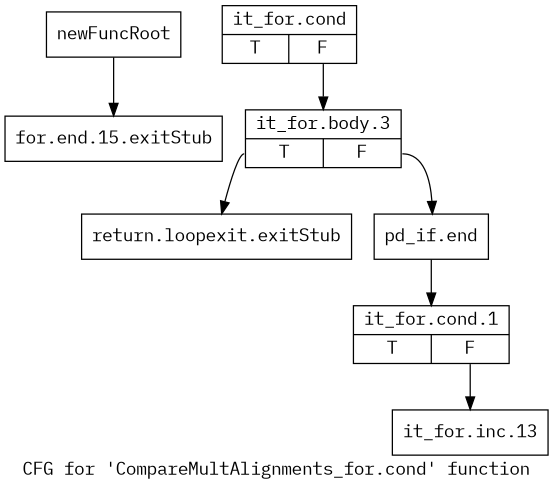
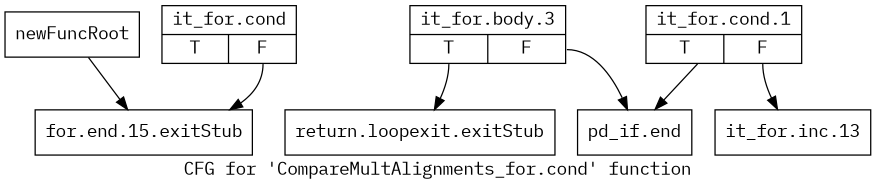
edge "it_for.cond" -> "it_for.body.3": now "it_for.cond" -> "for.end.15.exitStub"
edge "pd_if.end" -> "it_for.cond.1": reversed
